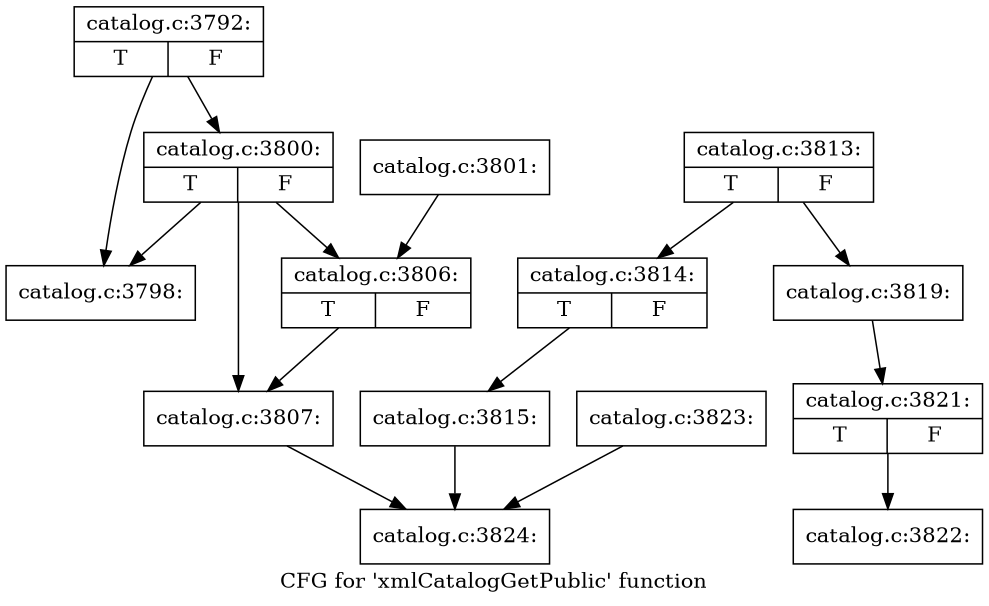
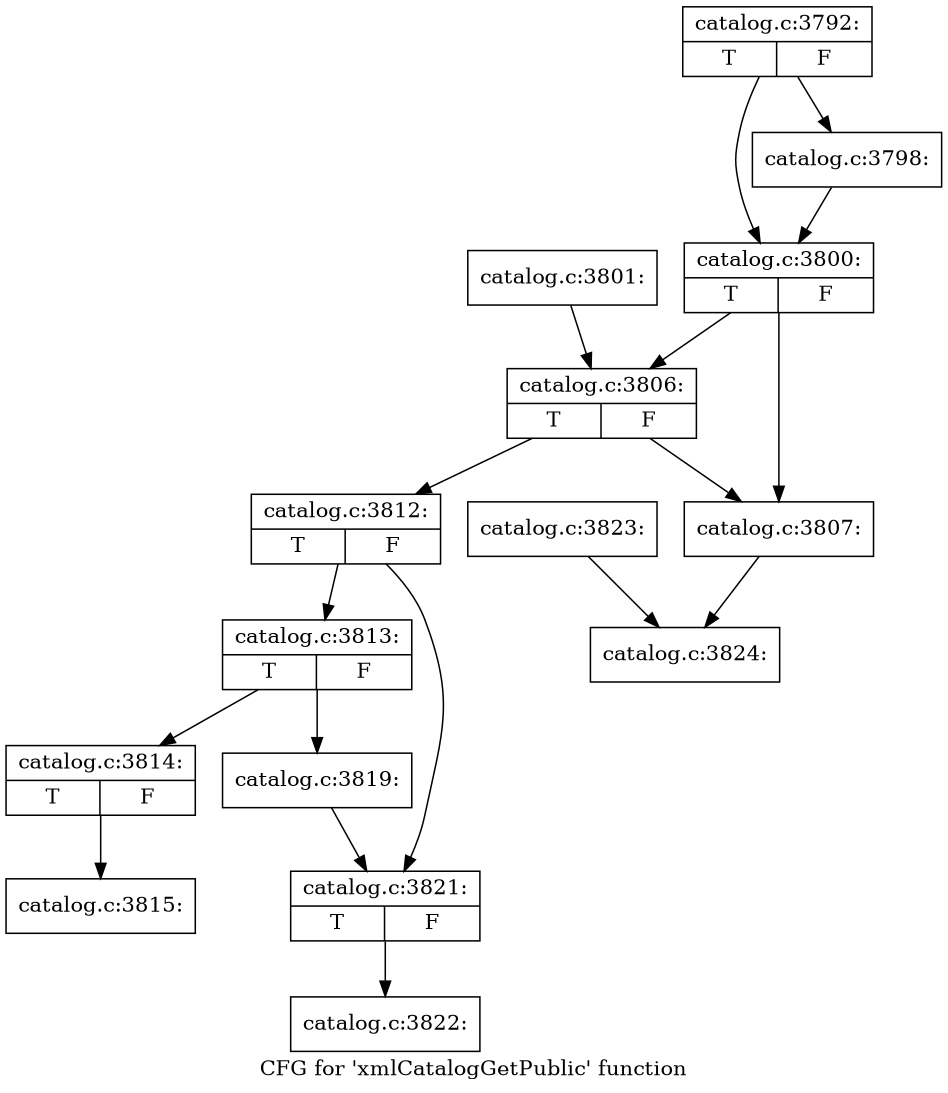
edge "catalog.c:3800:" -> "catalog.c:3798:": reversed
edge "catalog.c:3815:" -> "catalog.c:3824:": removed
node "catalog.c:3812:": added
